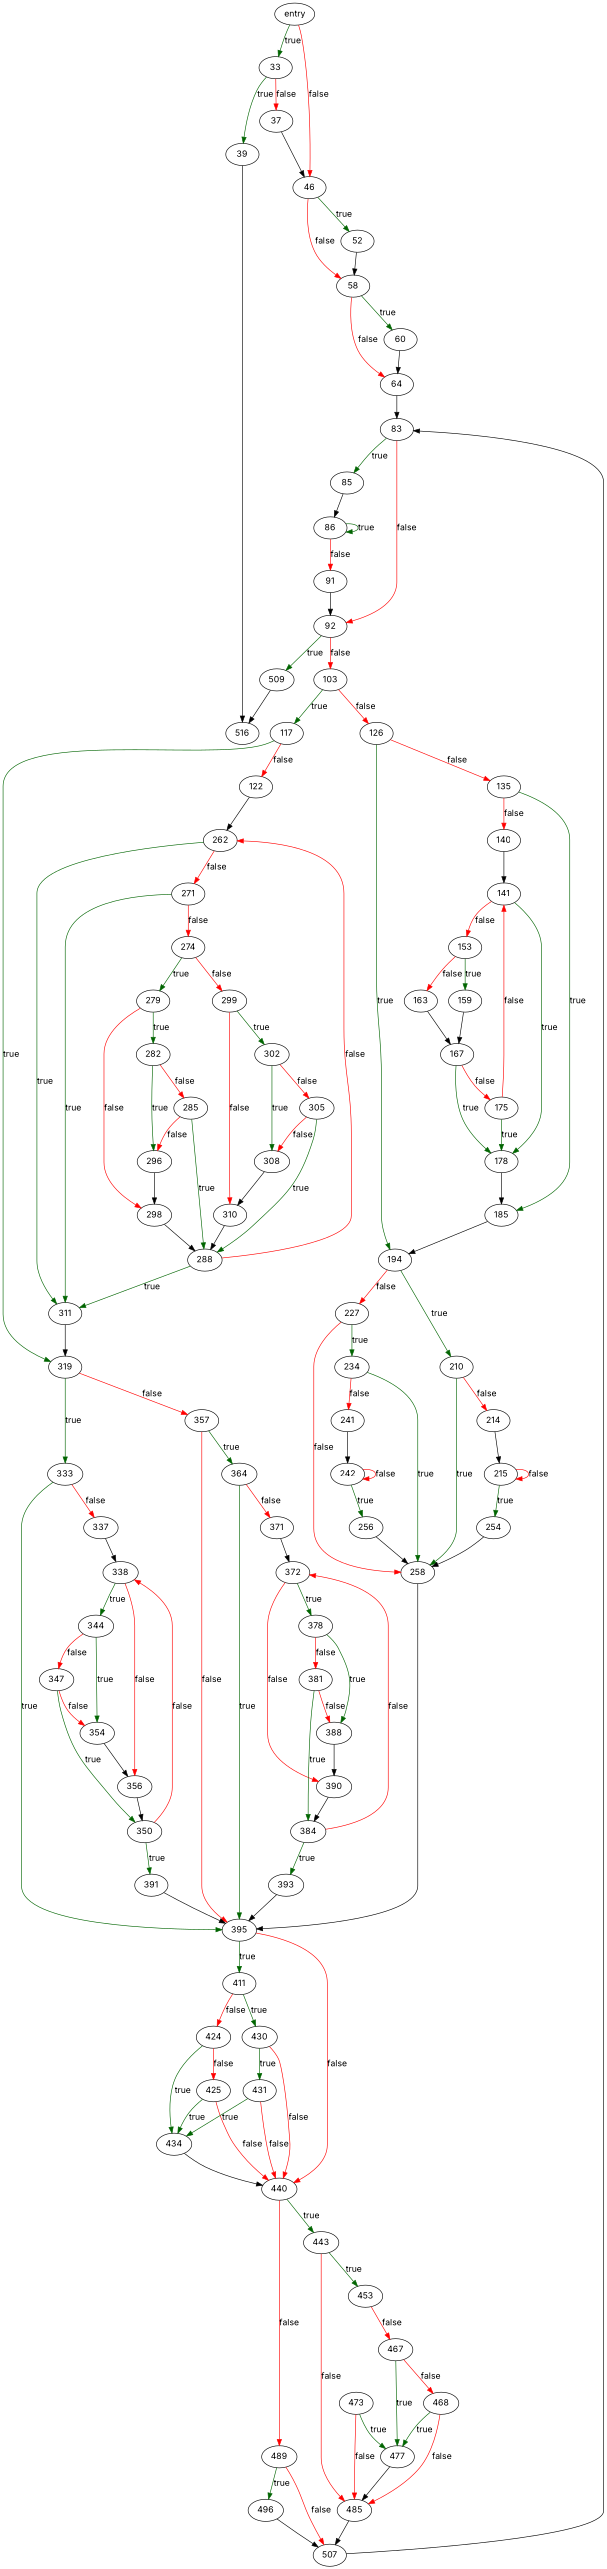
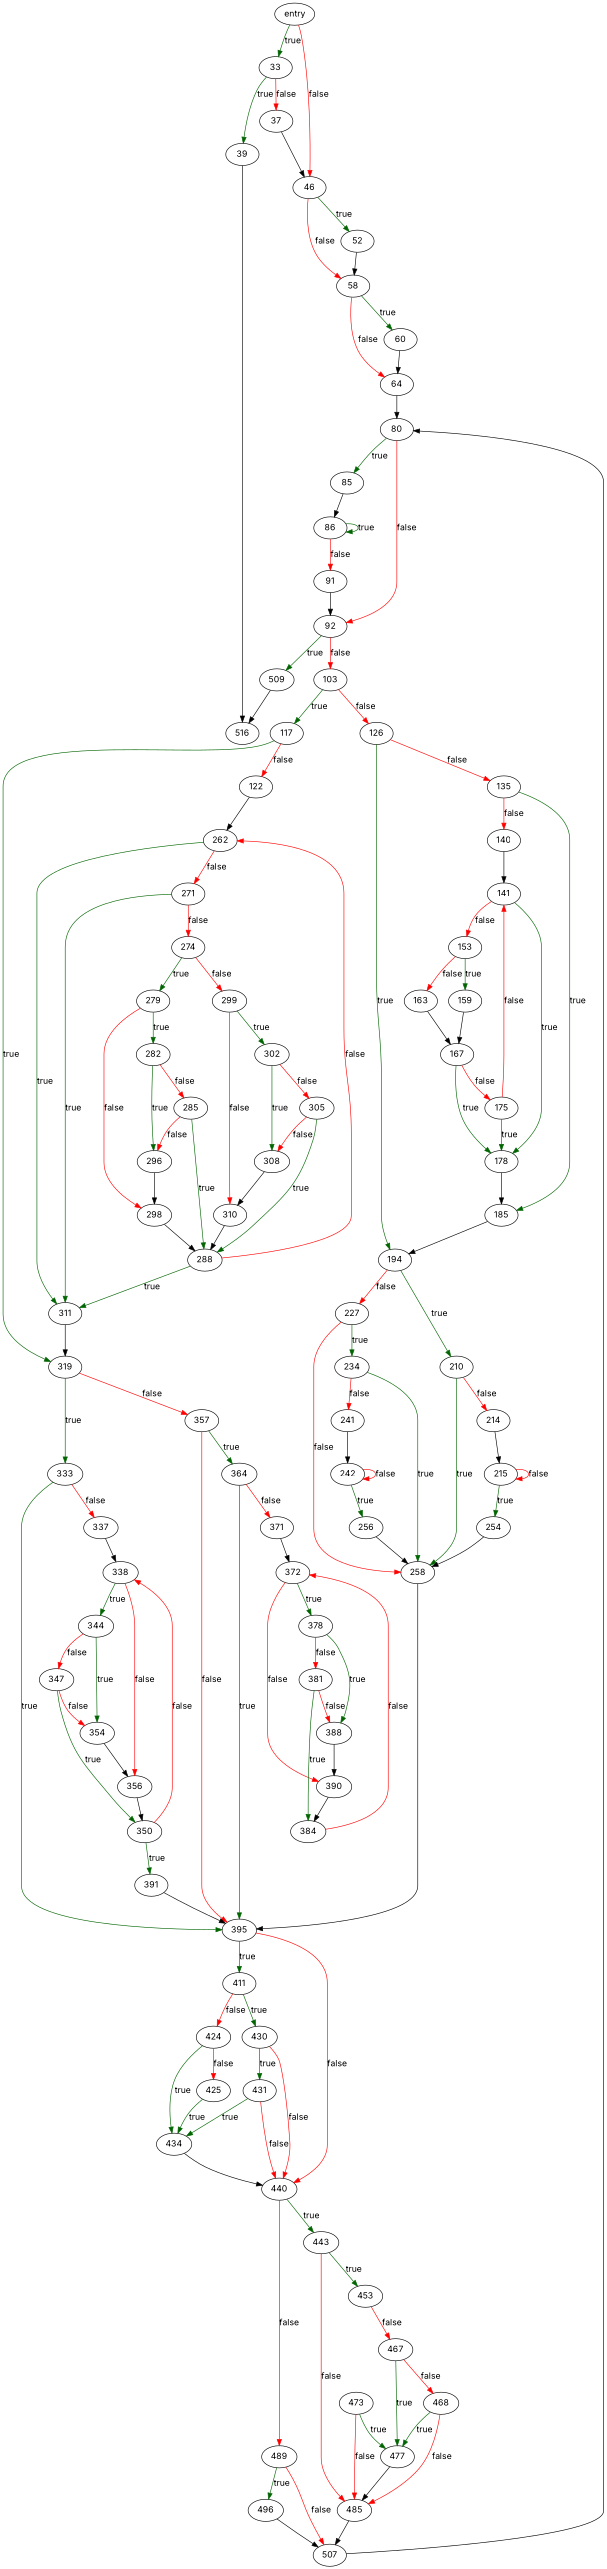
node "83": label "83" -> "80"
node "393": removed
edge "425" -> "440": removed, label "false"
